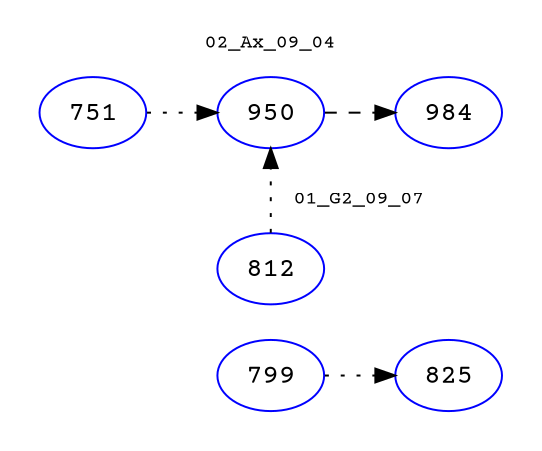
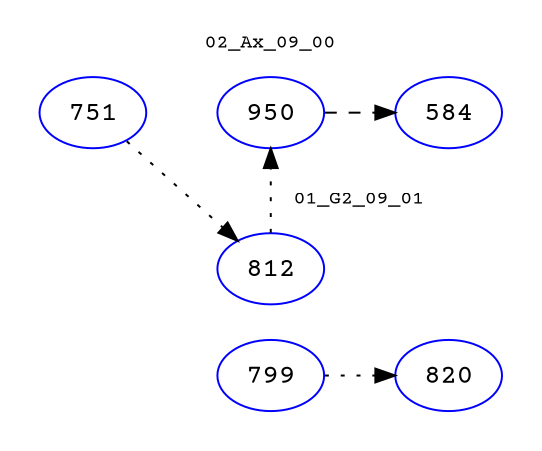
cluster "02_Ax_09_04": label "02_Ax_09_04" -> "02_Ax_09_00"
edge "751" -> "950": now "751" -> "812"
node "984": label "984" -> "584"
cluster "01_G2_09_07": label "01_G2_09_07" -> "01_G2_09_01"
node "825": label "825" -> "820"
